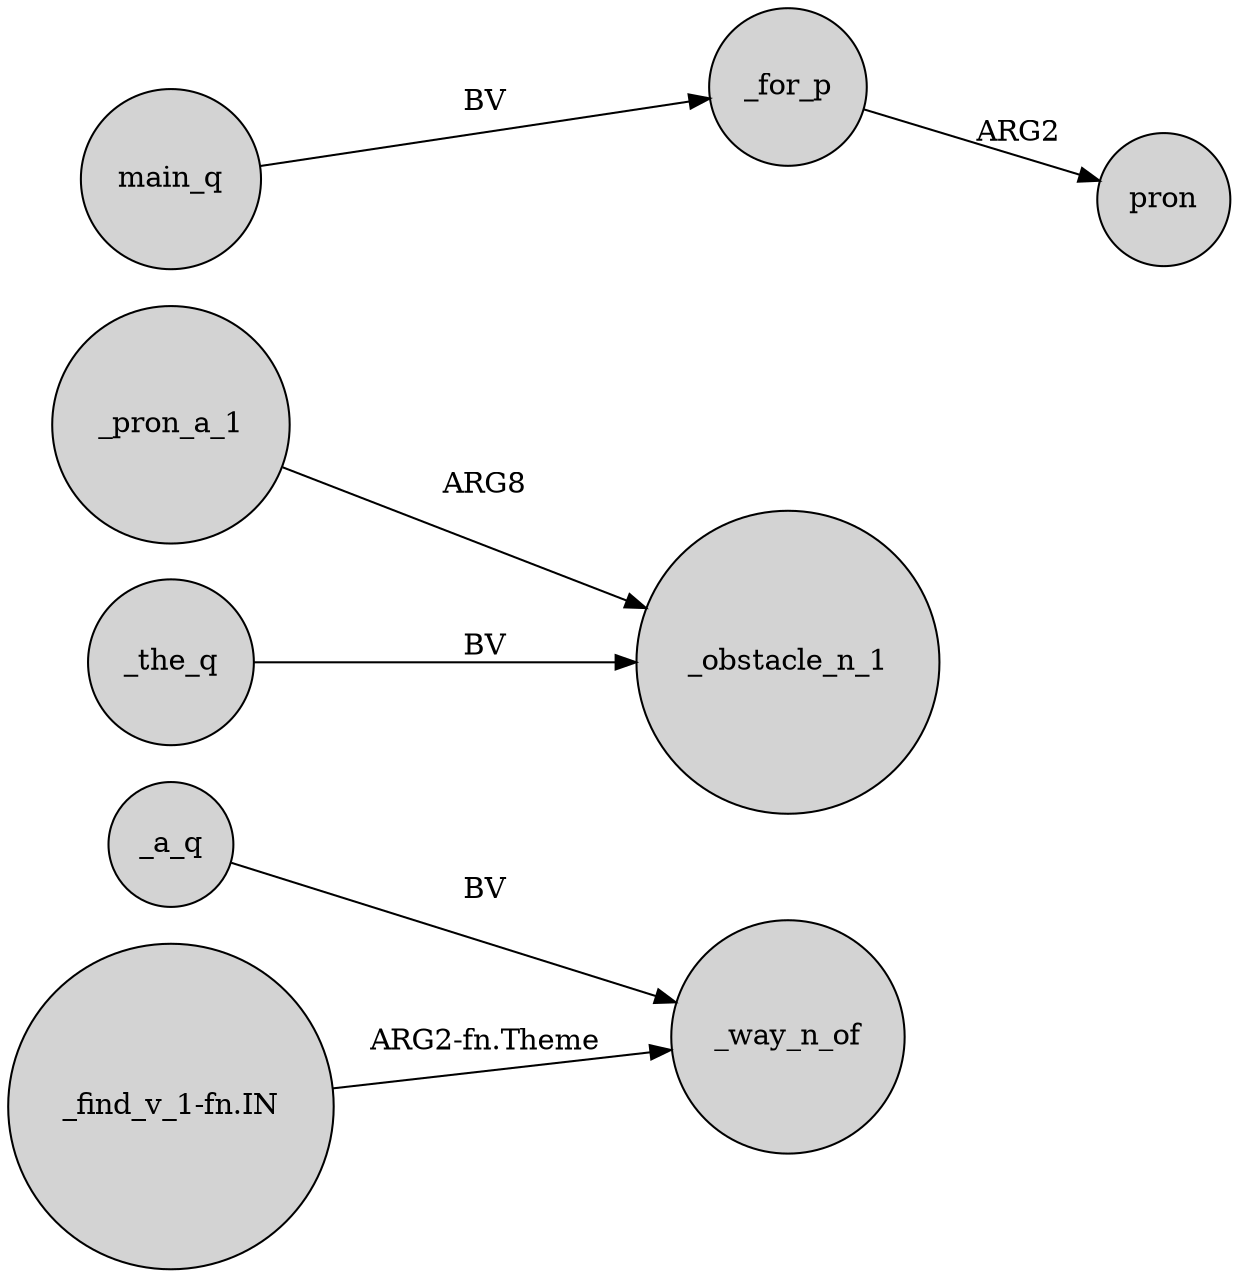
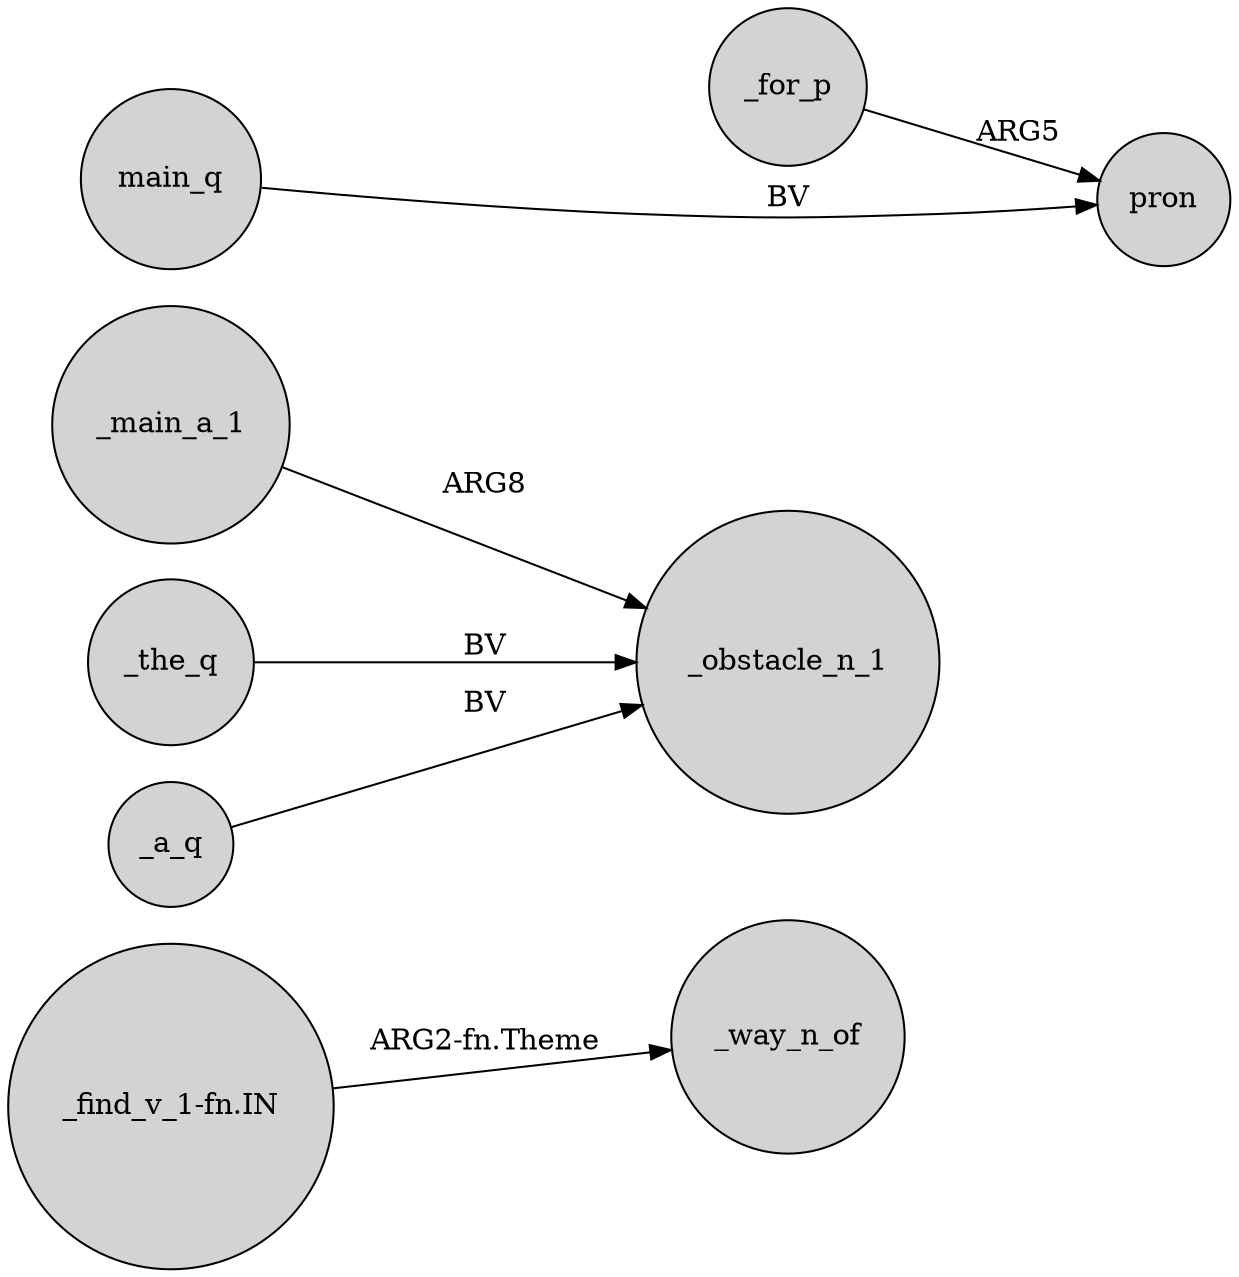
edge "_for_p" -> "pron": label "ARG2" -> "ARG5"
edge "main_q" -> "_for_p": now "main_q" -> "pron"
node "_pron_a_1": label "_pron_a_1" -> "_main_a_1"
edge "_a_q" -> "_way_n_of": now "_a_q" -> "_obstacle_n_1"
